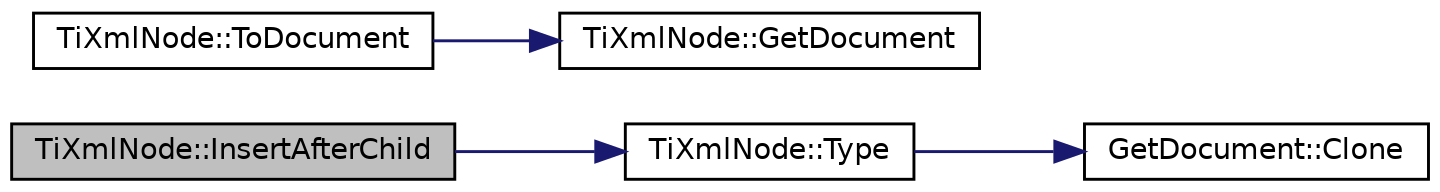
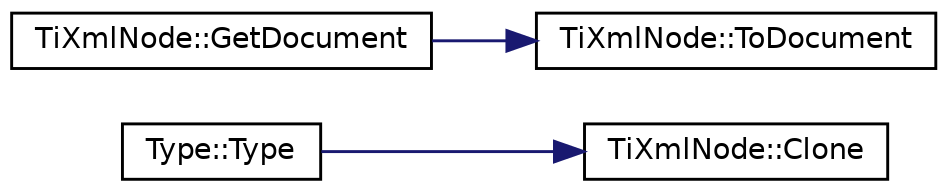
edge "TiXmlNode::ToDocument" -> "TiXmlNode::GetDocument": reversed
node "TiXmlNode::InsertAfterChild": removed
node "TiXmlNode::Type": label "TiXmlNode::Type" -> "Type::Type"
node "GetDocument::Clone": label "GetDocument::Clone" -> "TiXmlNode::Clone"
